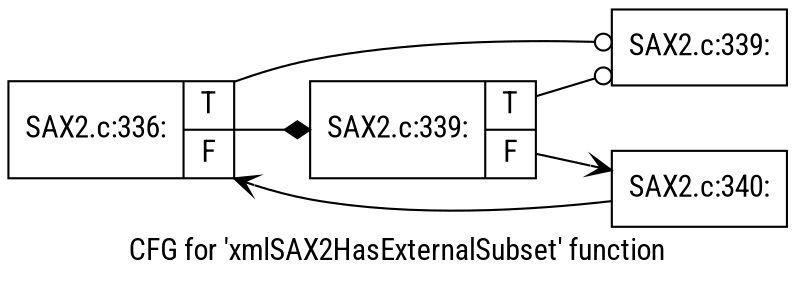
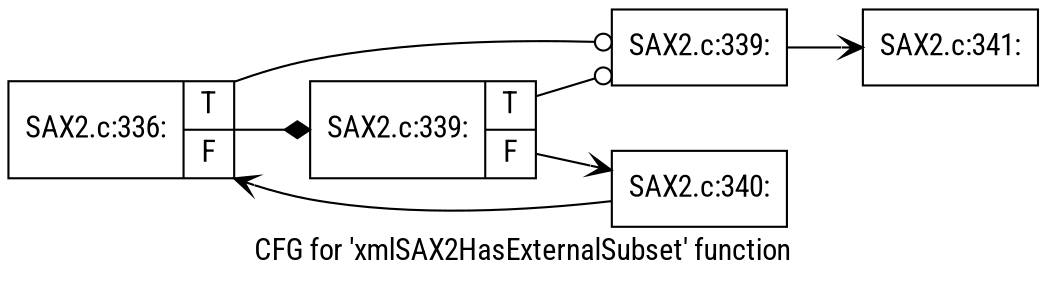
node "SAX2.c:341:": added
